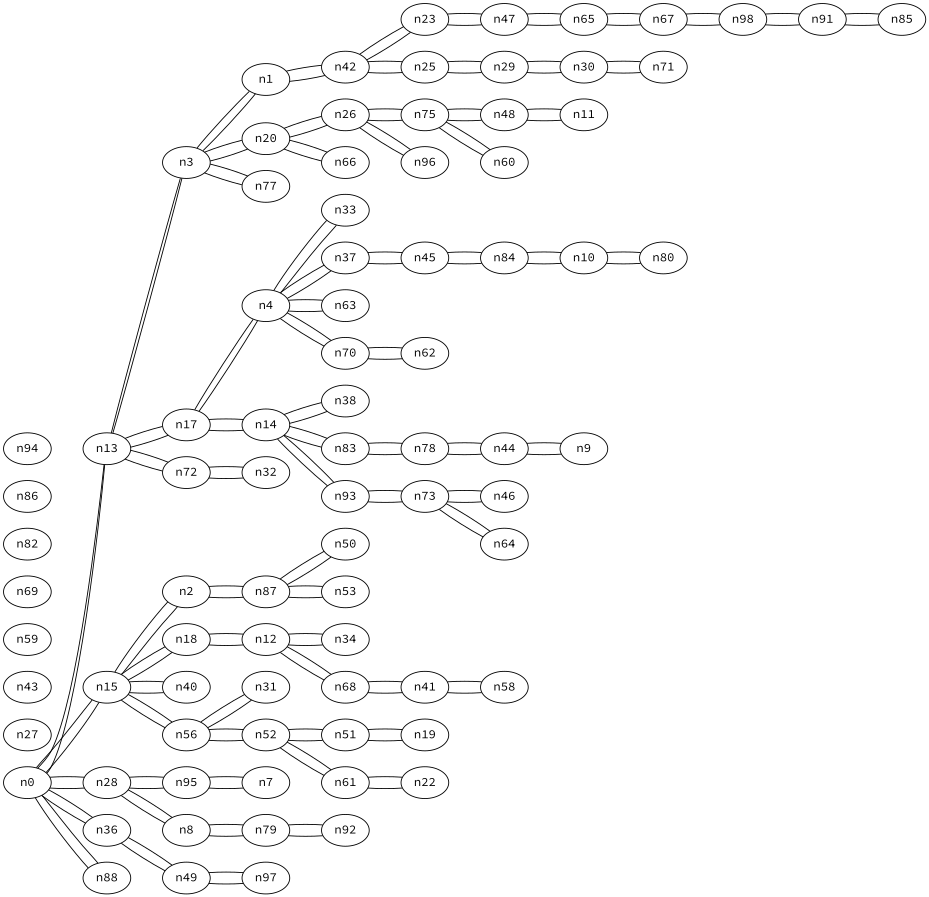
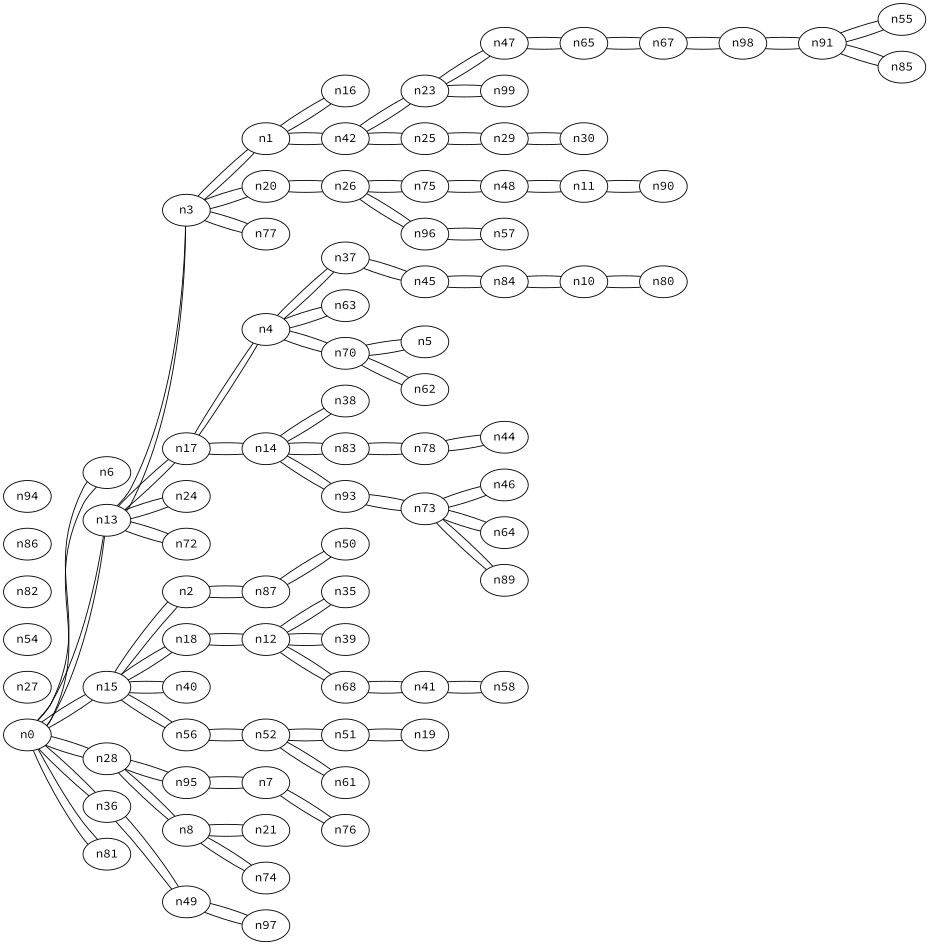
node "n55": added
node "n71": removed
node "n16": added
node "n99": added
node "n66": removed
node "n60": removed
node "n90": added
node "n33": removed
node "n57": added
node "n5": added
node "n9": removed
node "n6": added
node "n32": removed
node "n24": added
node "n89": added
node "n69": removed
node "n53": removed
node "n35": added
node "n54": added
node "n59": removed
node "n34": label "n34" -> "n39"
node "n43": removed
node "n31": removed
node "n22": removed
node "n79": label "n79" -> "n74"
node "n21": added
node "n92": removed
node "n76": added
node "n88": label "n88" -> "n81"
